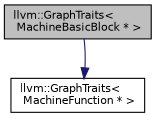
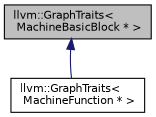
edge "llvm::GraphTraits< MachineBasicBlock * >" -> "llvm::GraphTraits< MachineFunction * >": reversed
